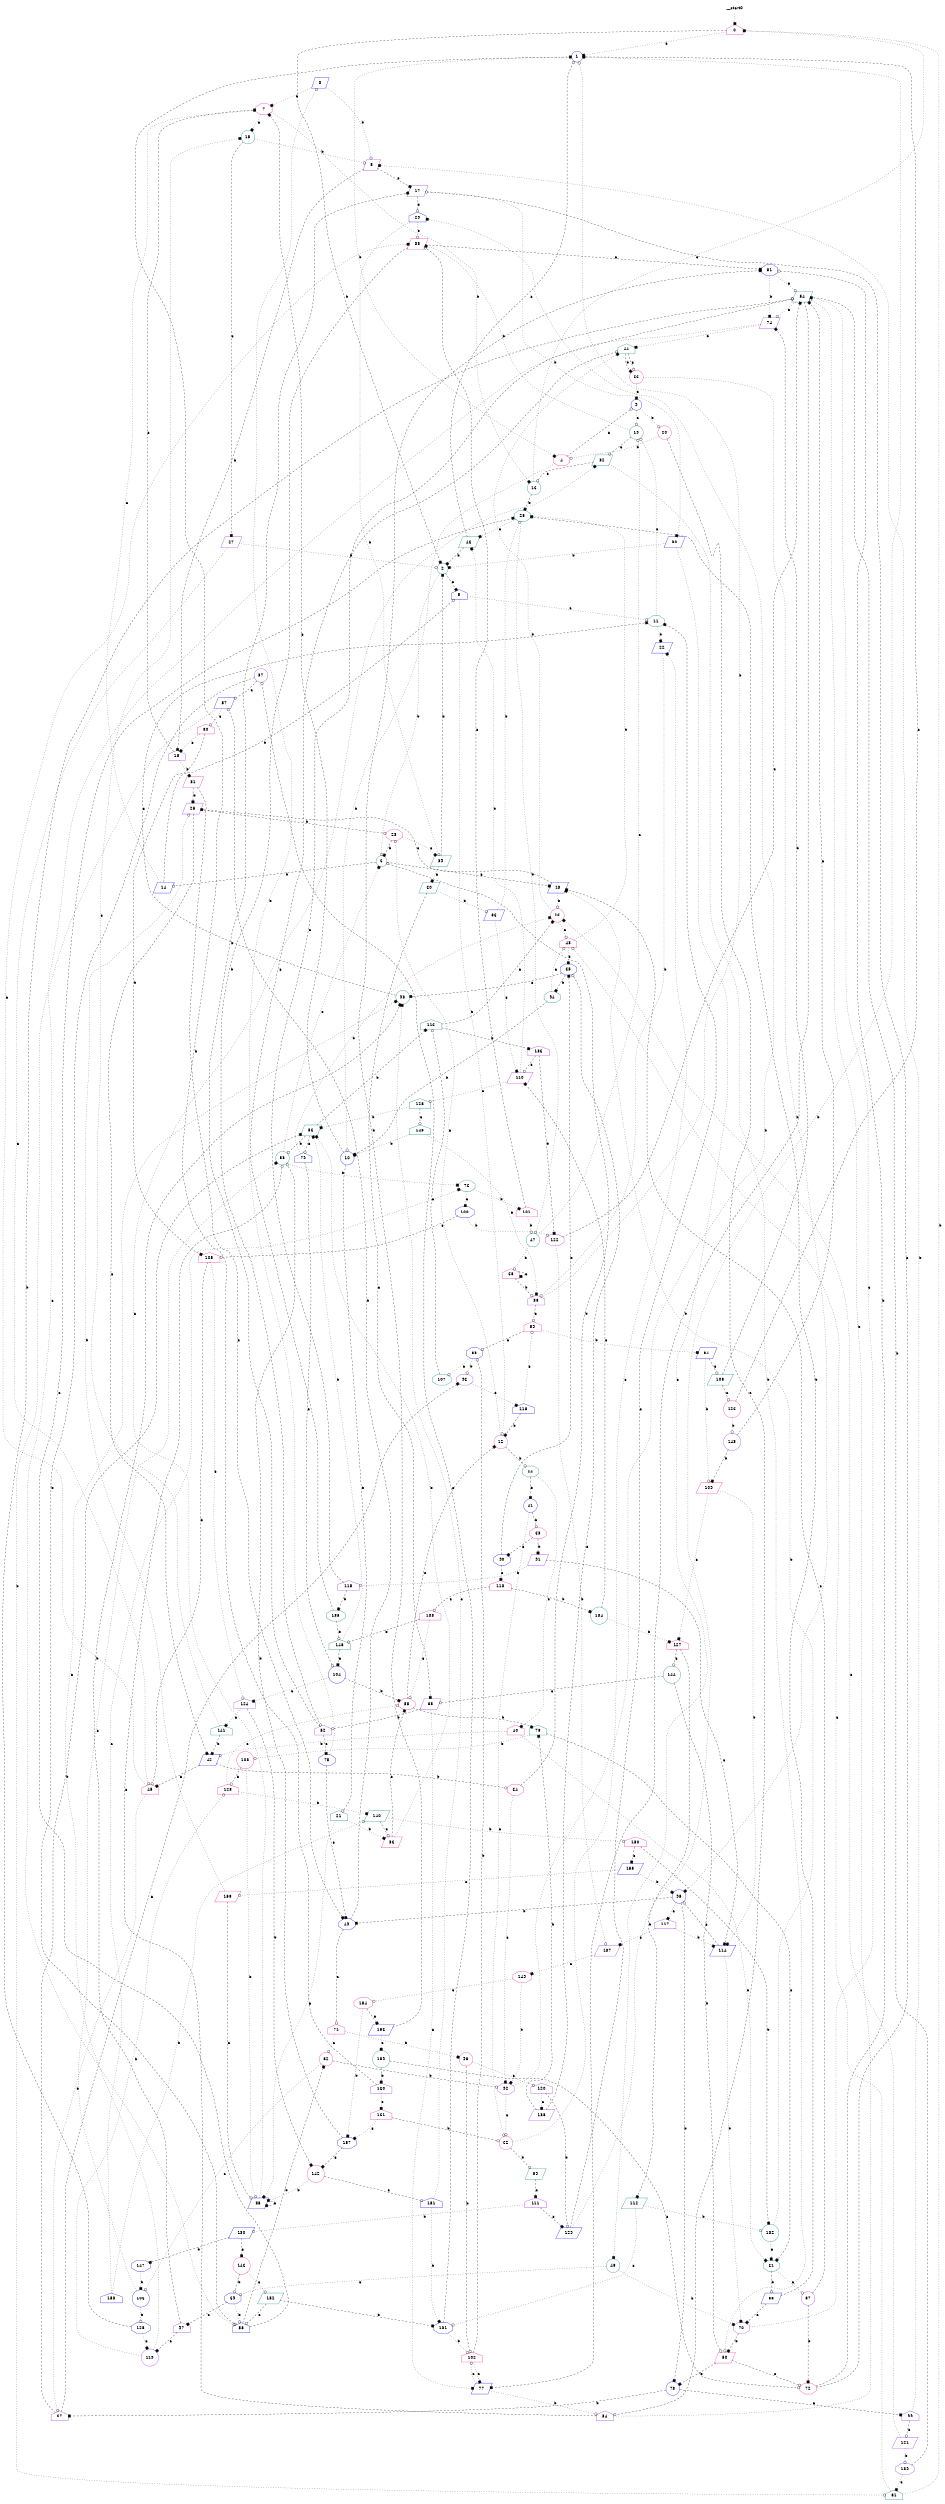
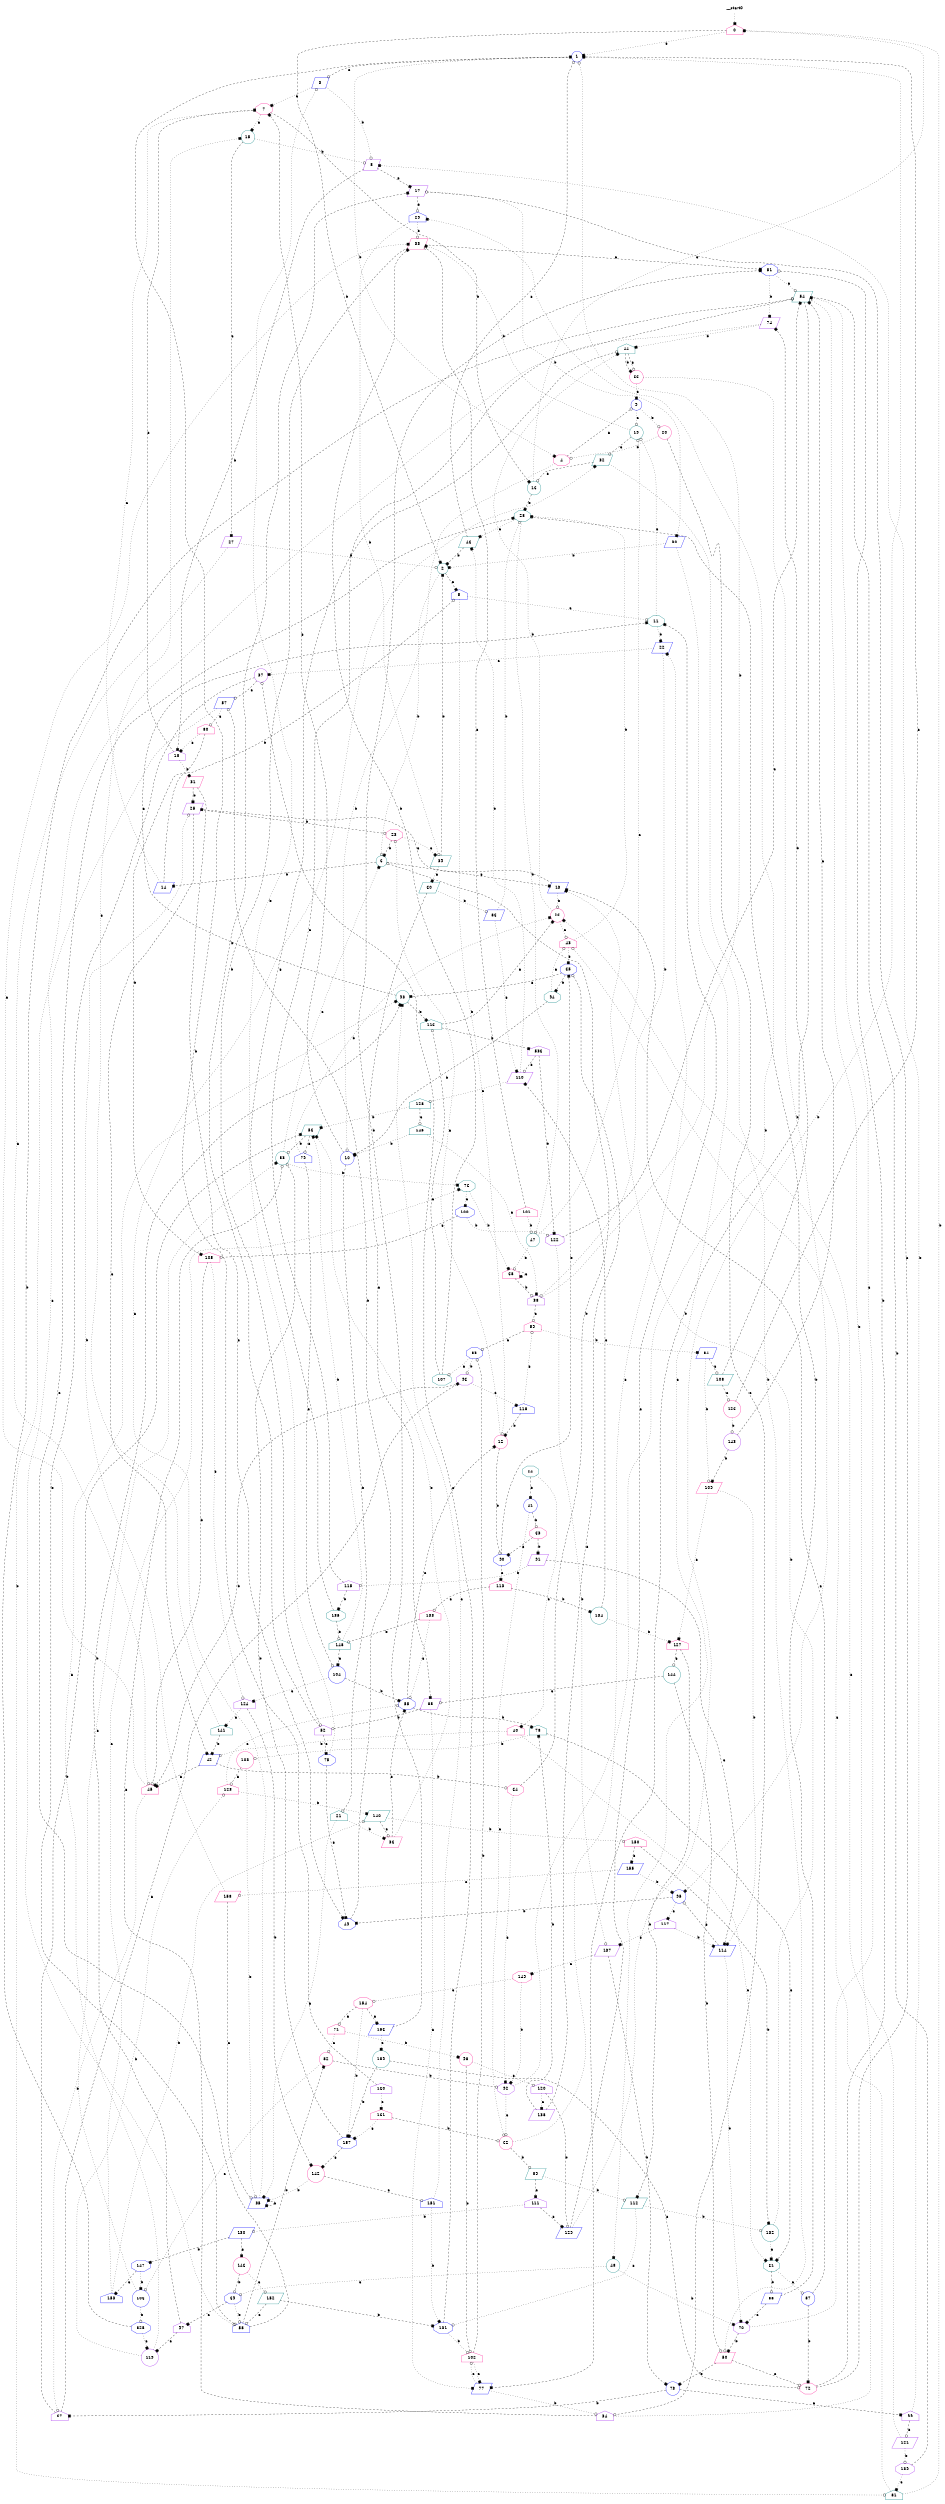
edge "1" -> "3": added, label "a"
edge "7" -> "16": style dotted -> dashed
edge "54" -> "74": removed, label "a"
edge "22" -> "37": added, label "a"
edge "107" -> "33": added, label "b"
edge "6" -> "14": arrowhead odot -> box
node "136": label "136" -> "536"
edge "56" -> "116": now "93" -> "116"
edge "76" -> "101": now "76" -> "68"
edge "12" -> "24": now "12" -> "90"
edge "96" -> "45": added, label "b"
node "55": color deeppink -> blue
edge "49" -> "71": now "154" -> "71"
edge "159" -> "160": now "159" -> "157"
edge "95" -> "73": now "137" -> "73"
edge "89" -> "112": added, label "b"
edge "147" -> "153": added, label "a"
node "87": color purple -> blue
node "125": label "125" -> "825"
